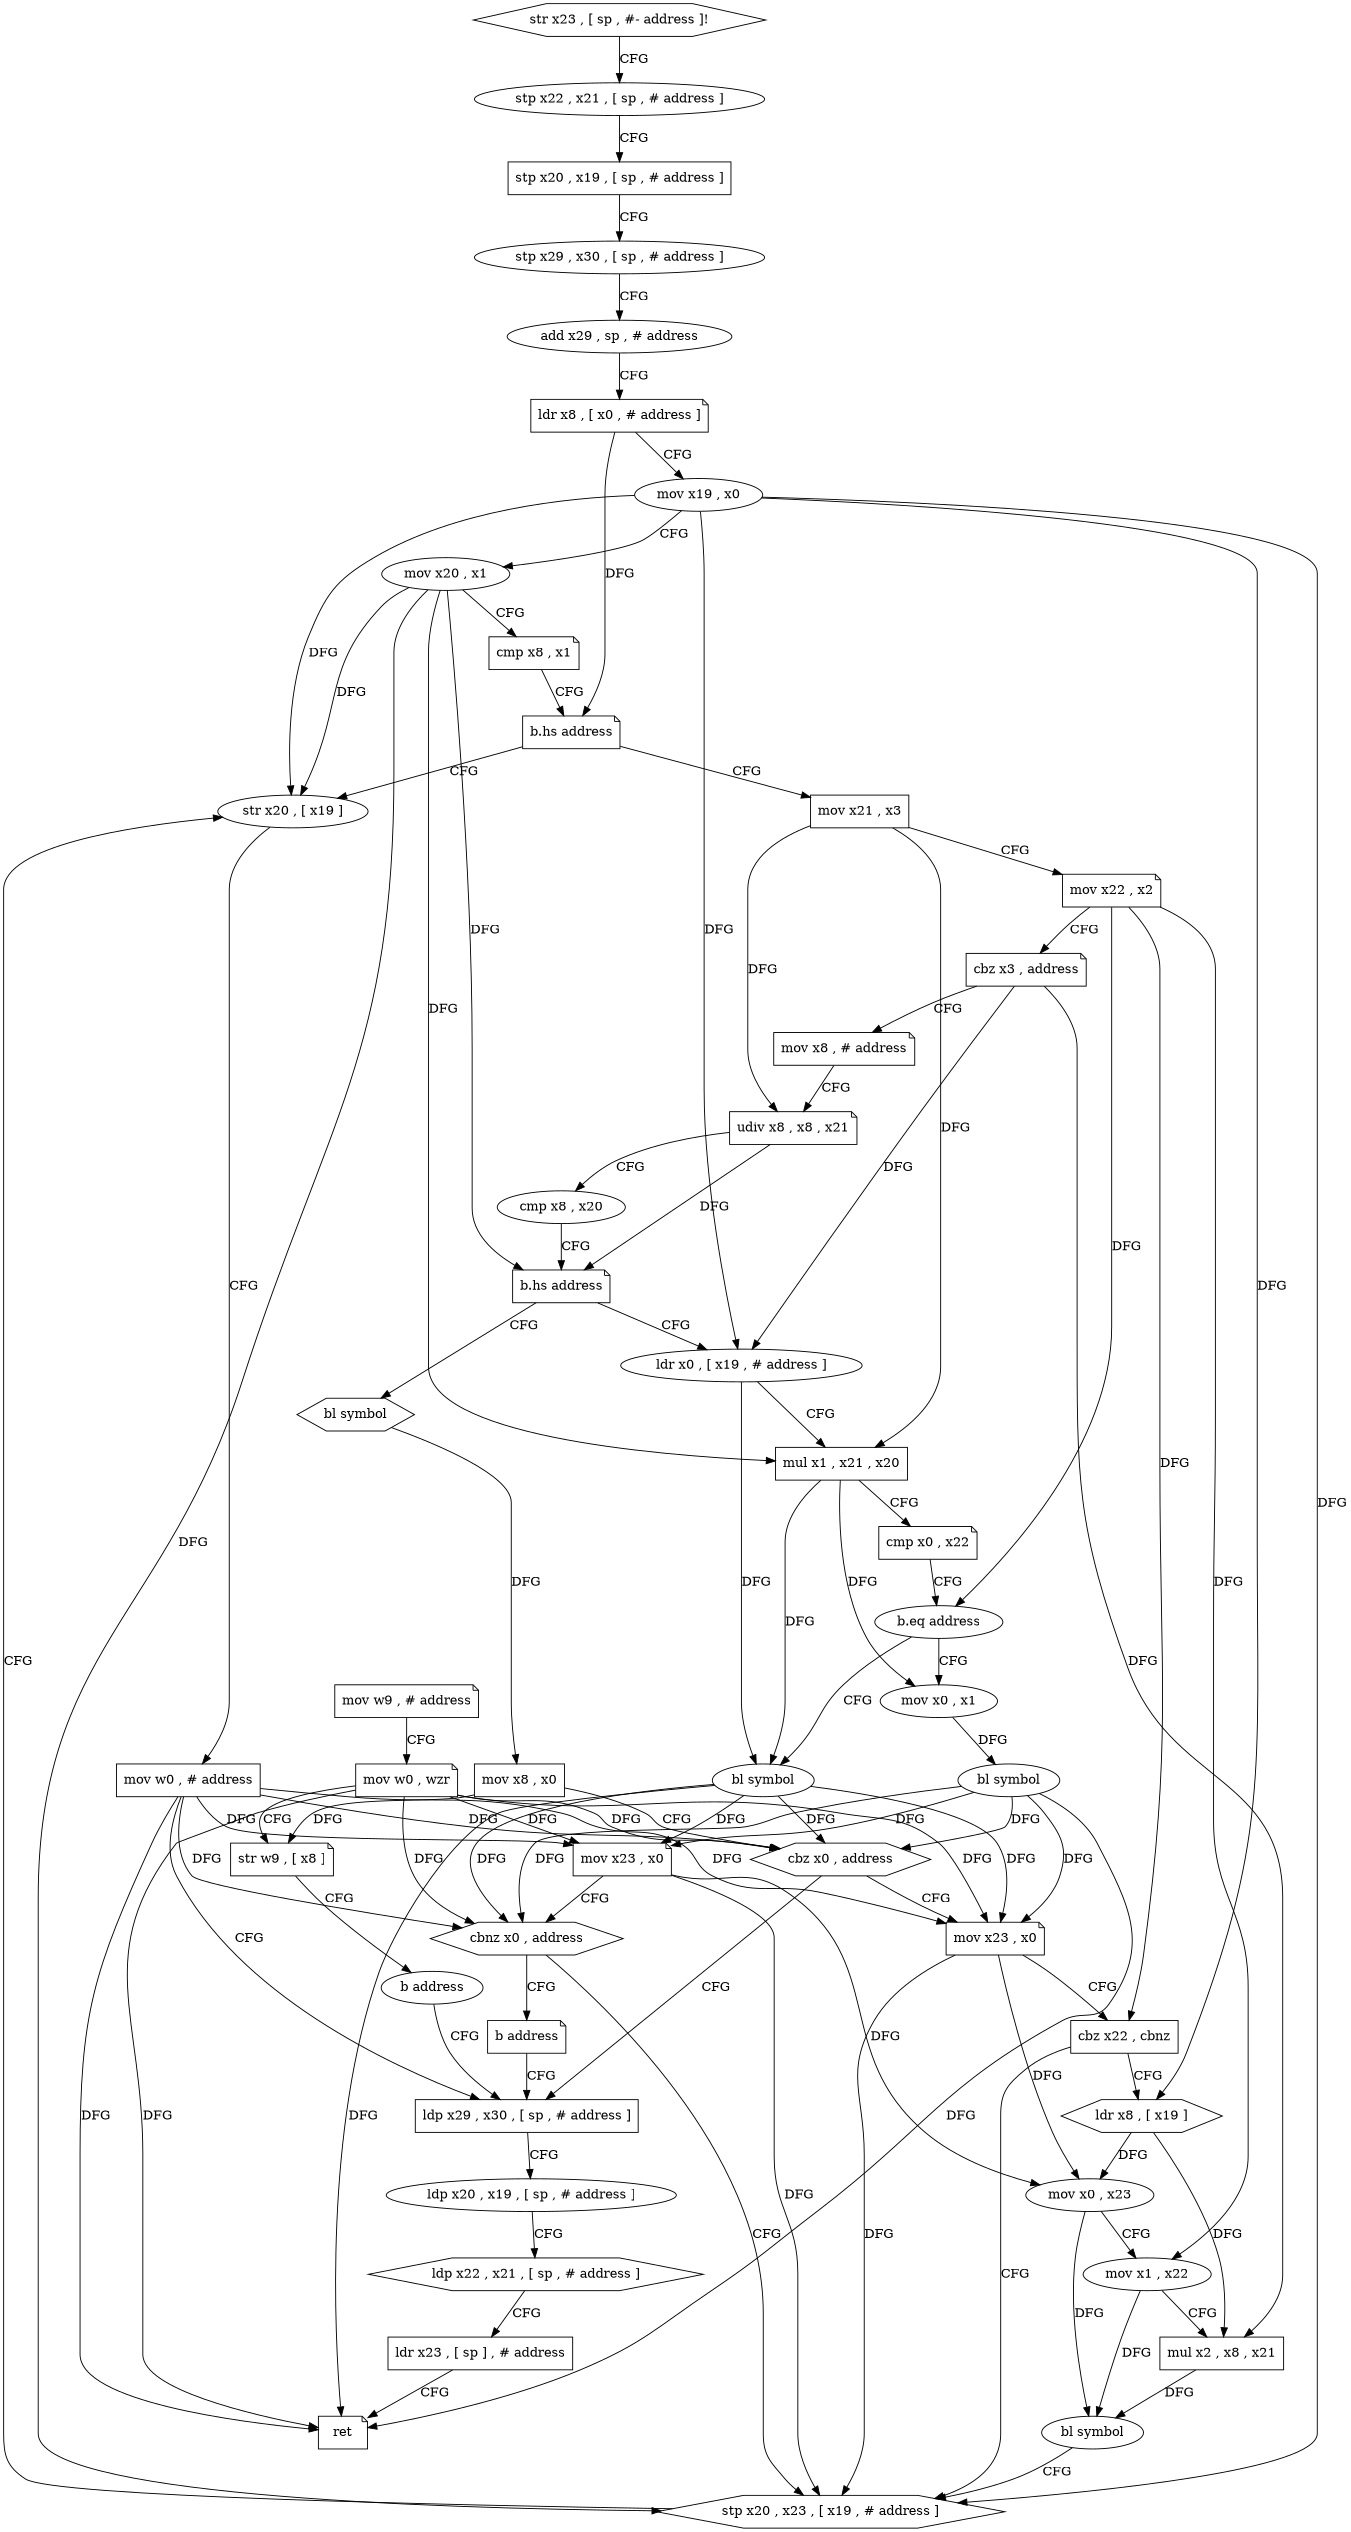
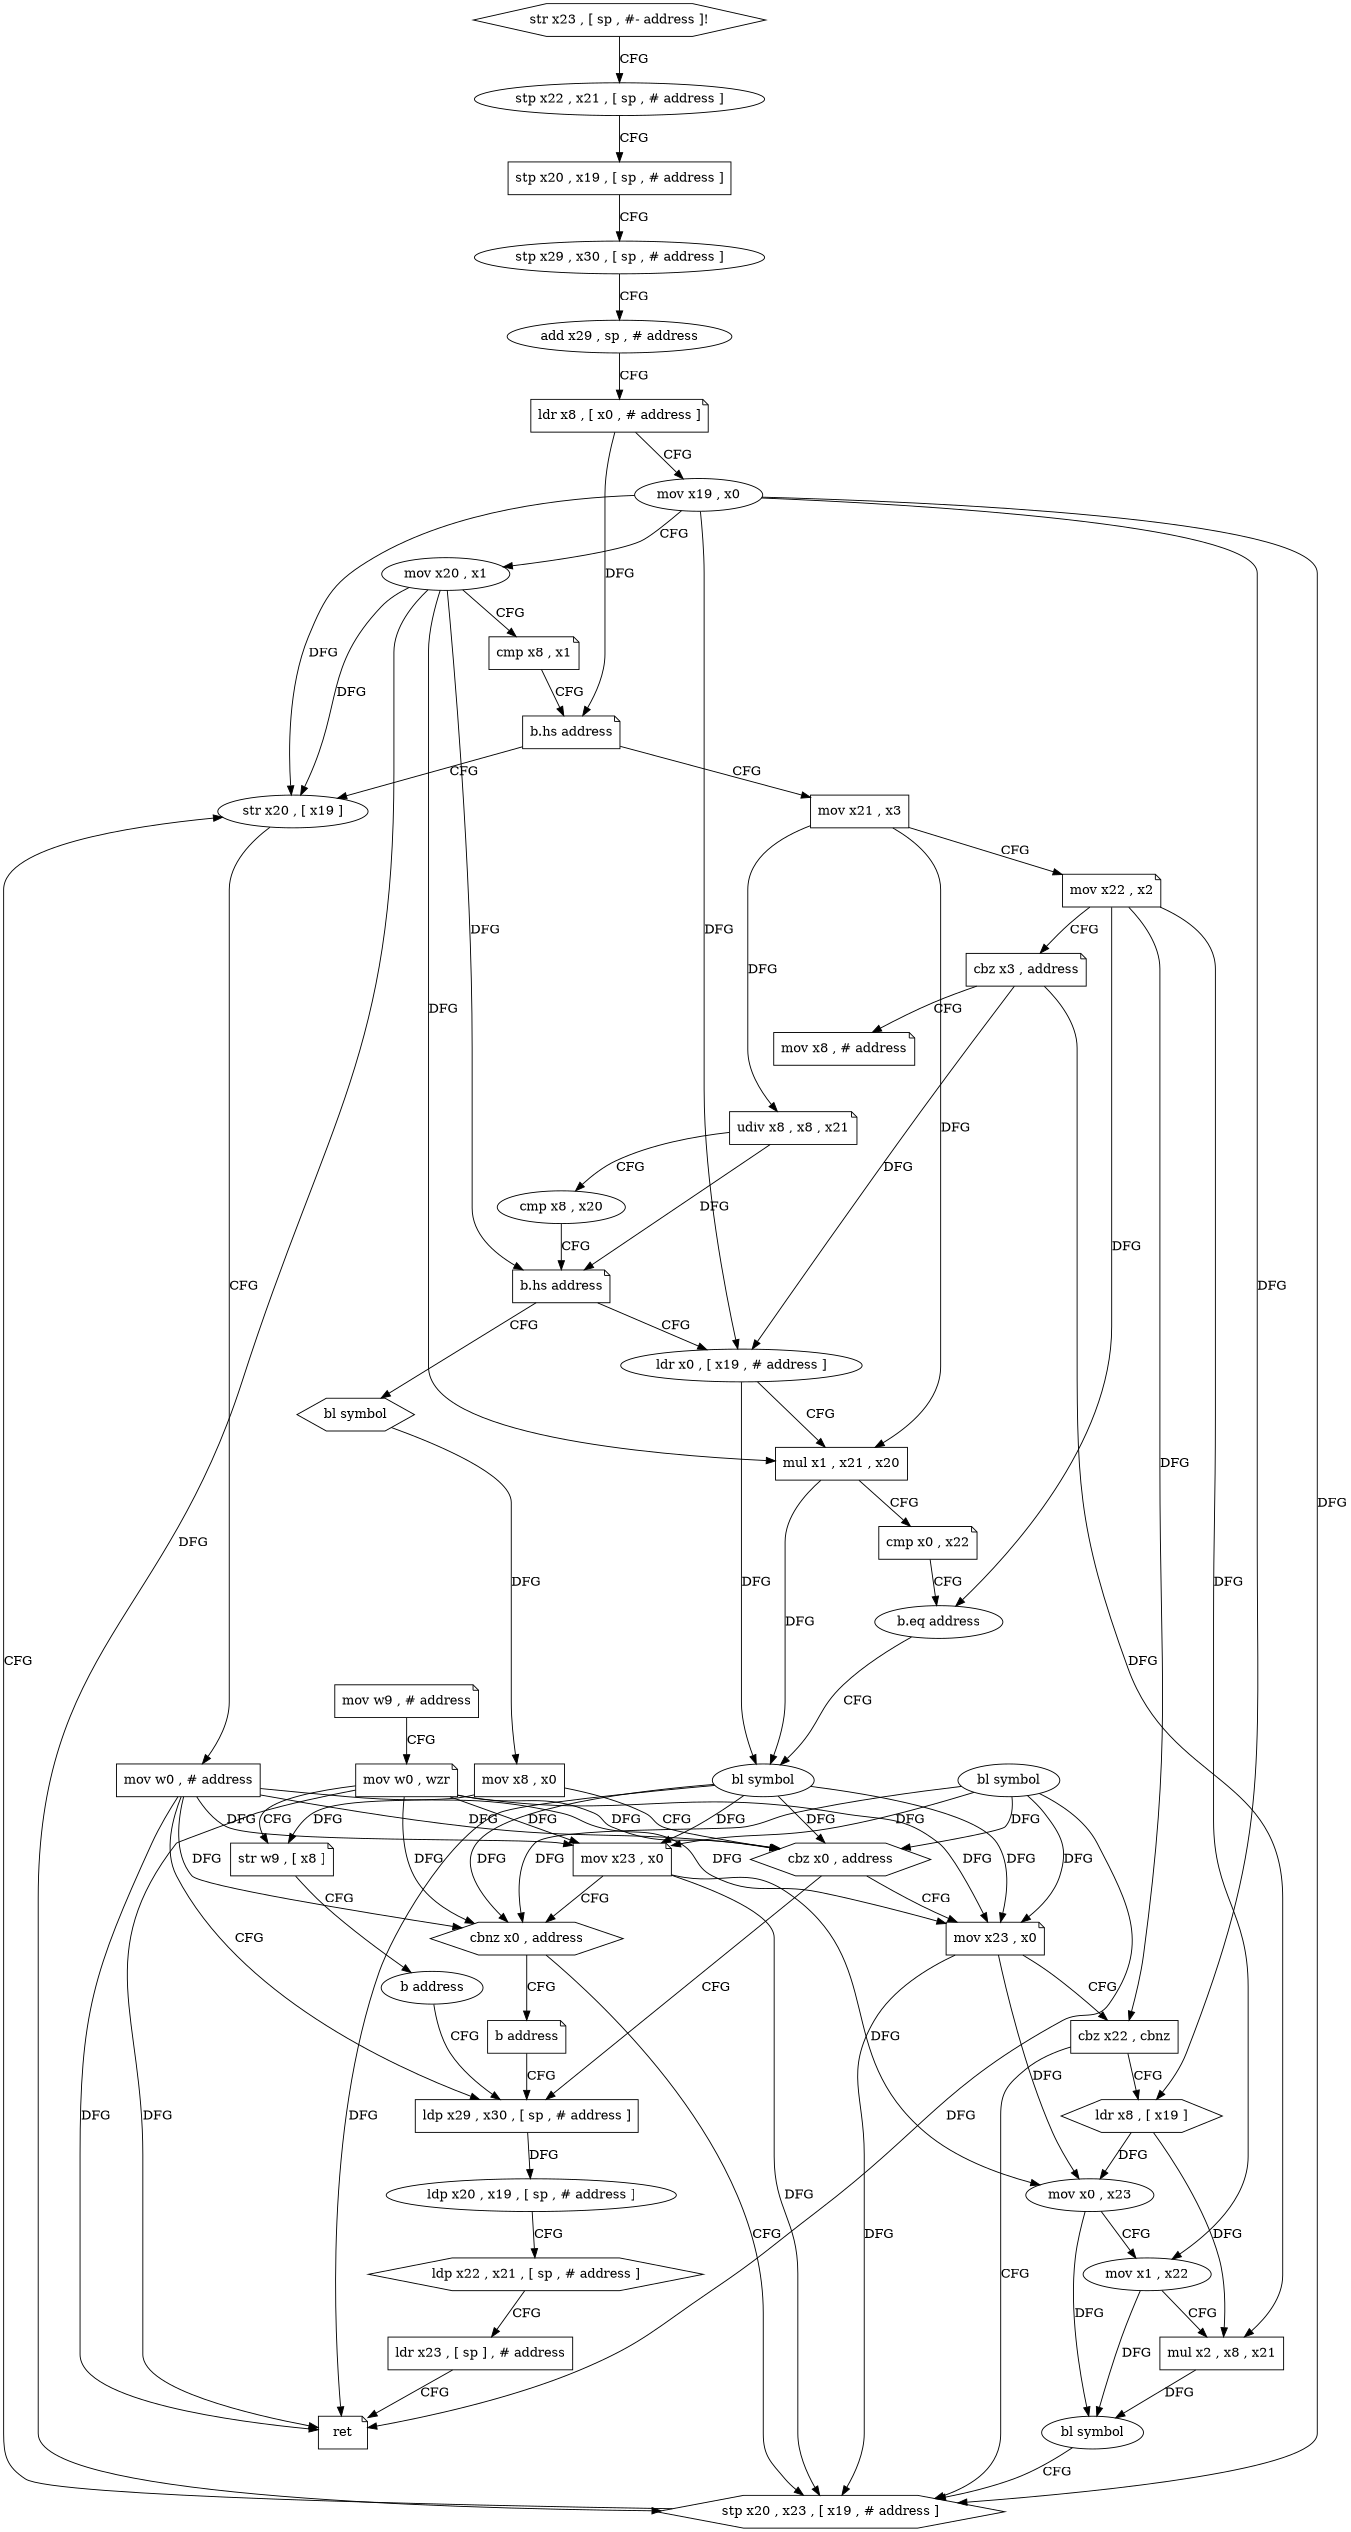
edge "mov x8 , # address" -> "udiv x8 , x8 , x21": removed, label "CFG"
node "mov x0 , x1": removed
edge "ldp x29 , x30 , [ sp , # address ]" -> "ldp x20 , x19 , [ sp , # address ]": label "CFG" -> "DFG"
